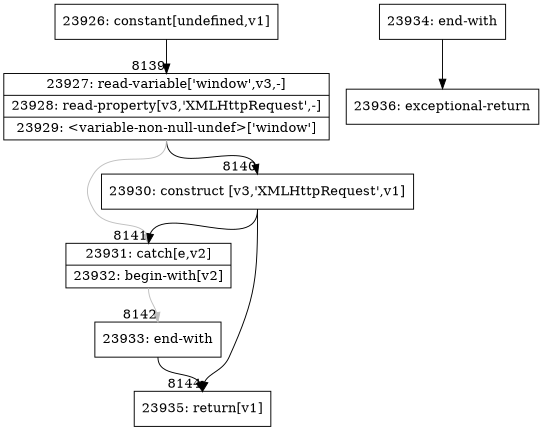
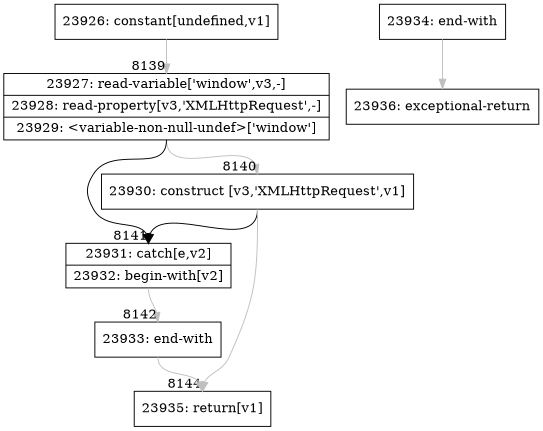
edge "23926: constant[undefined,v1]" -> "23927: read-variable['window',v3,-]": color black -> gray
edge "23934: end-with" -> "23936: exceptional-return": color black -> gray
edge "23927: read-variable['window',v3,-]" -> "23930: construct [v3,'XMLHttpRequest',v1]": color black -> gray
edge "23927: read-variable['window',v3,-]" -> "23931: catch[e,v2]": color gray -> black
edge "23930: construct [v3,'XMLHttpRequest',v1]" -> "23935: return[v1]": color black -> gray
edge "23933: end-with" -> "23935: return[v1]": color black -> gray
